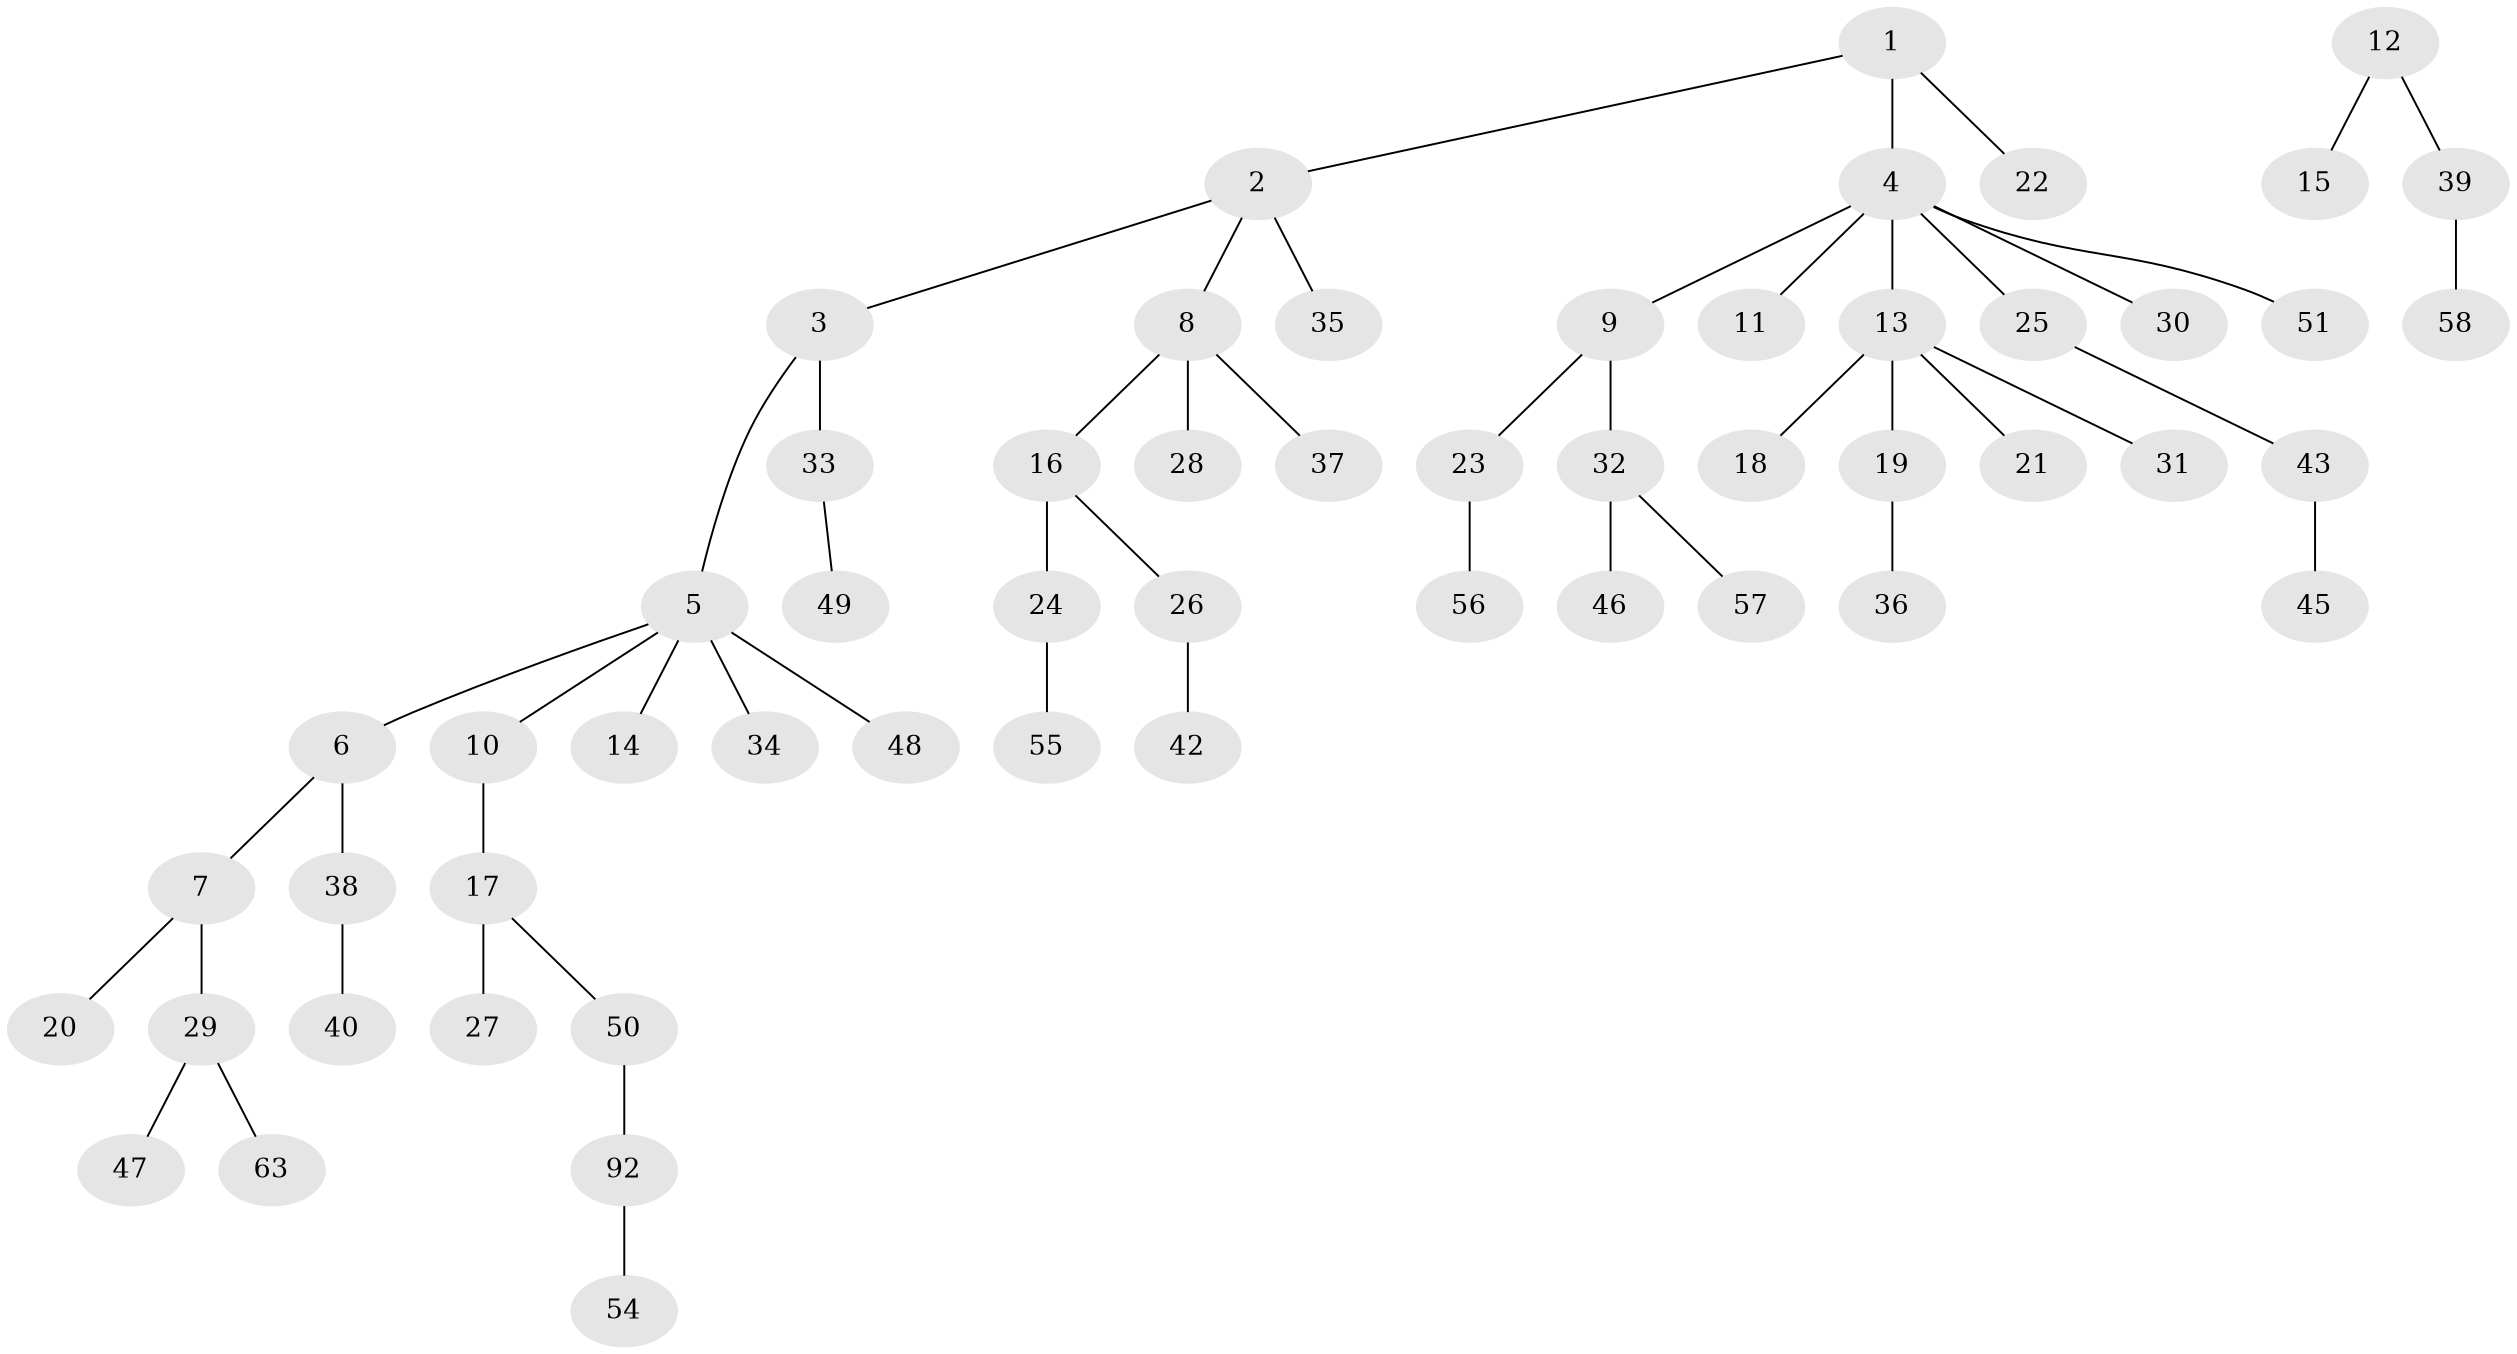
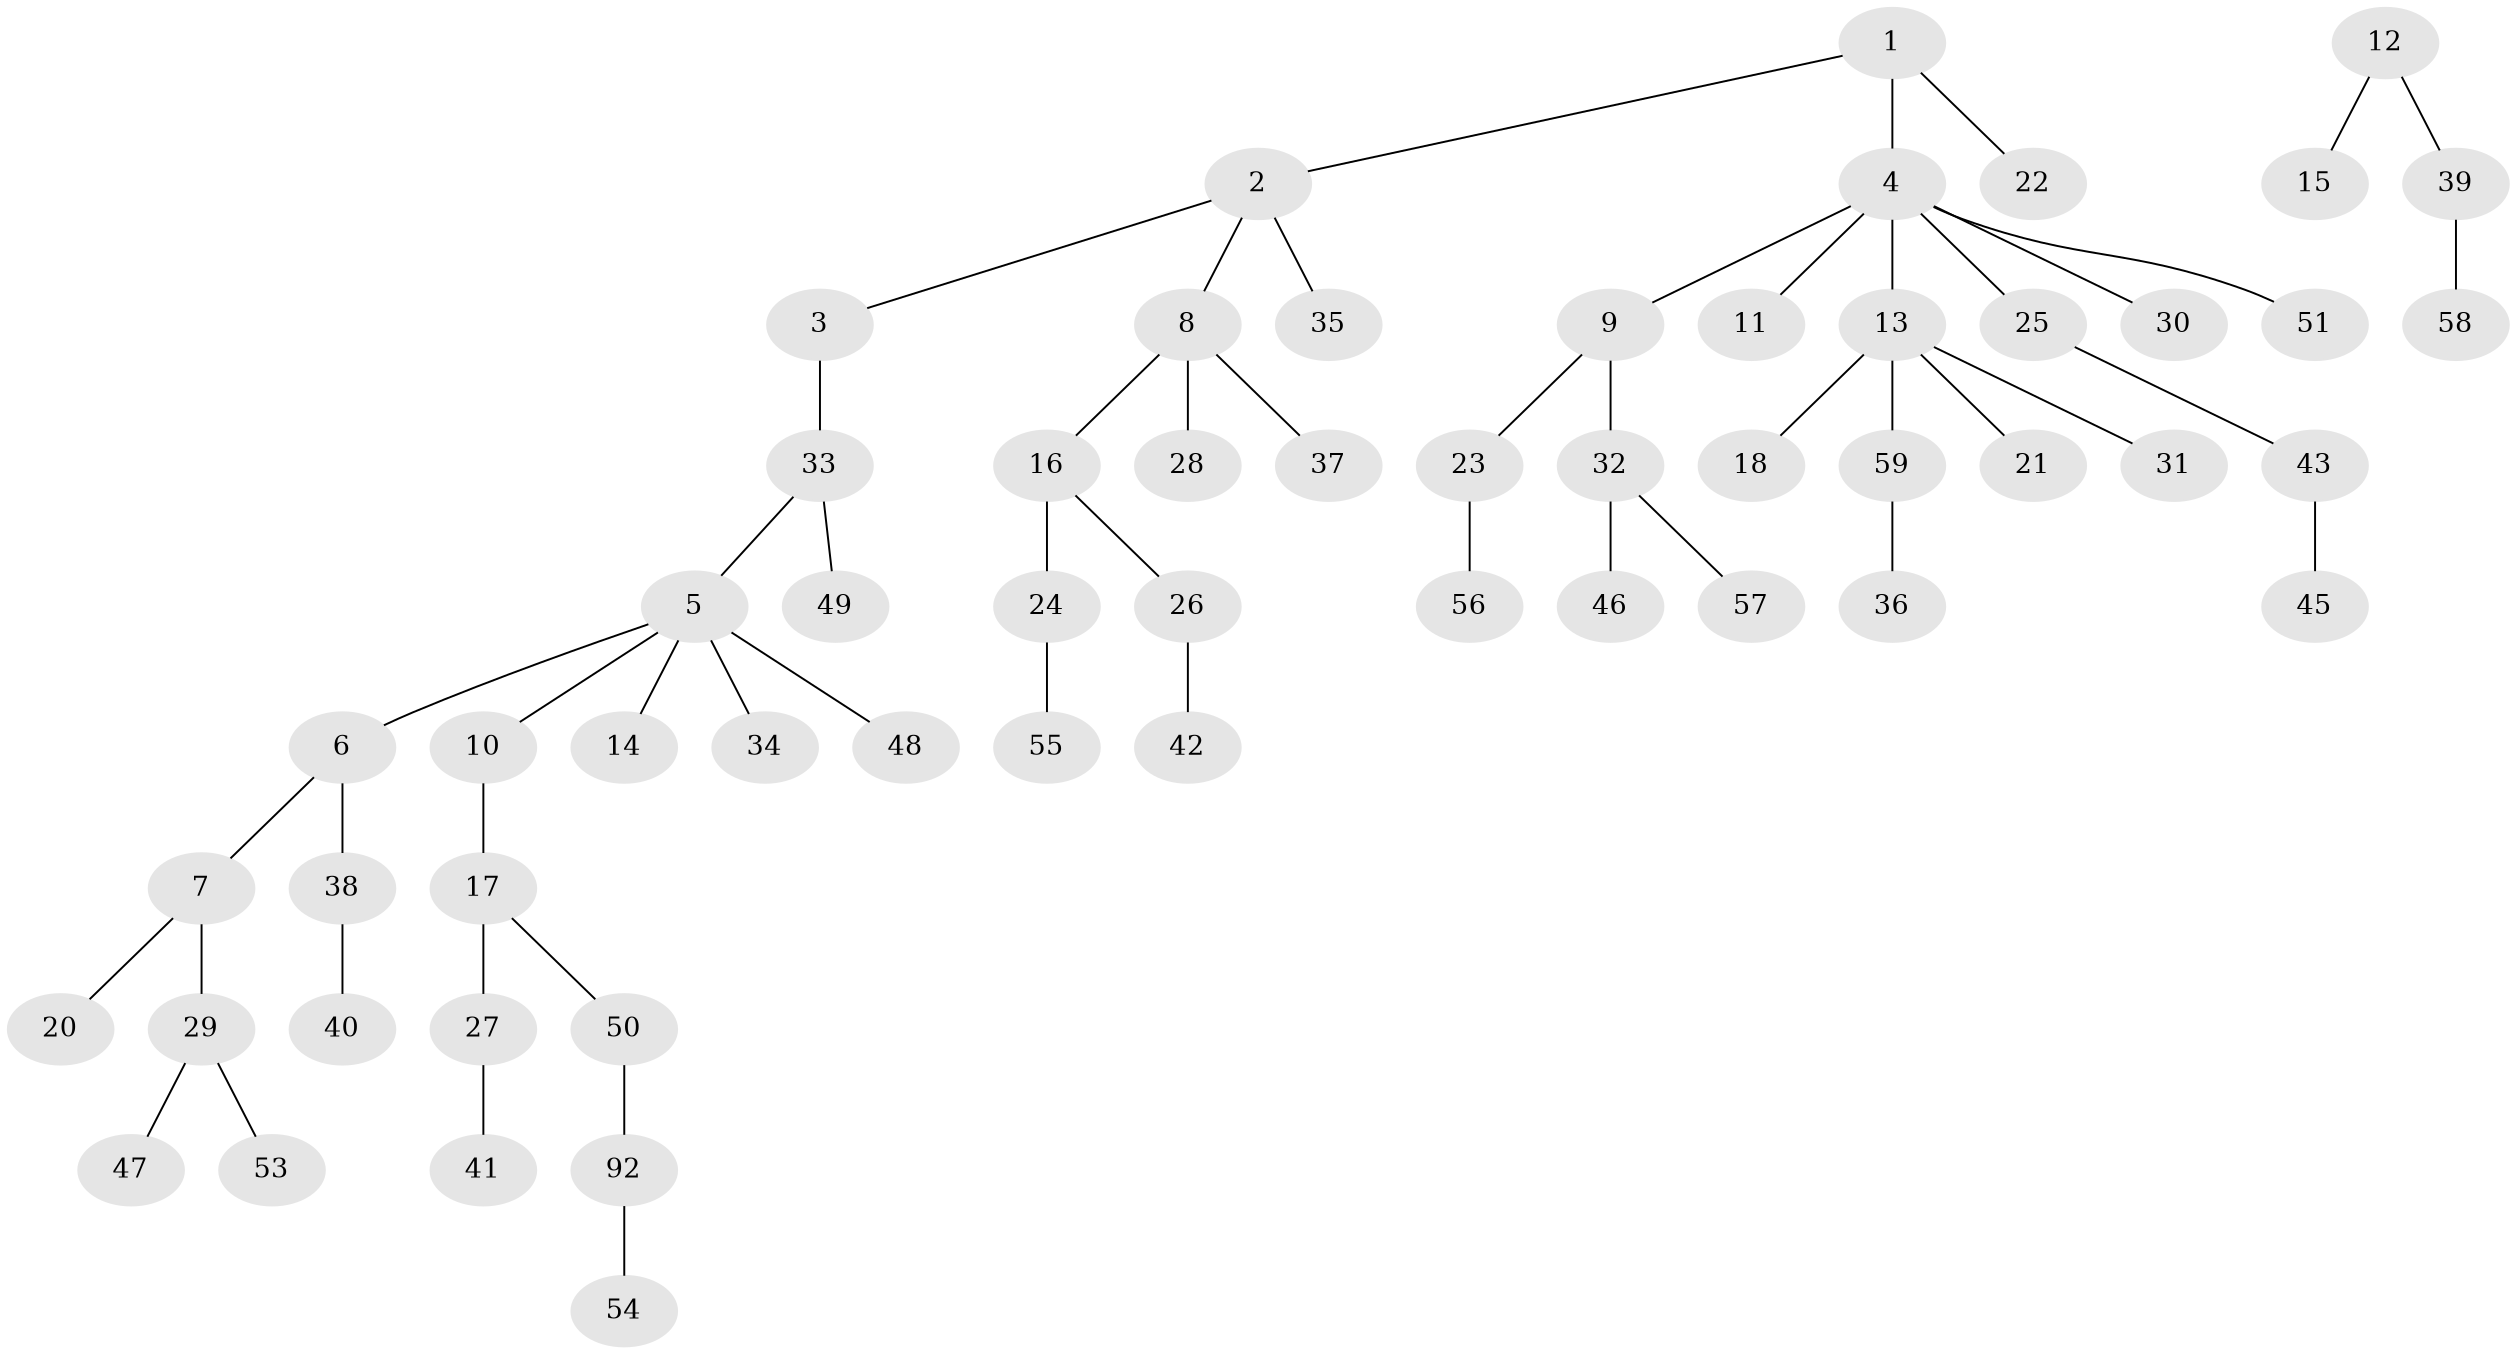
edge "3" -- "5": now "33" -- "5"
node "19": label "19" -> "59"
node "63": label "63" -> "53"
node "41": added
